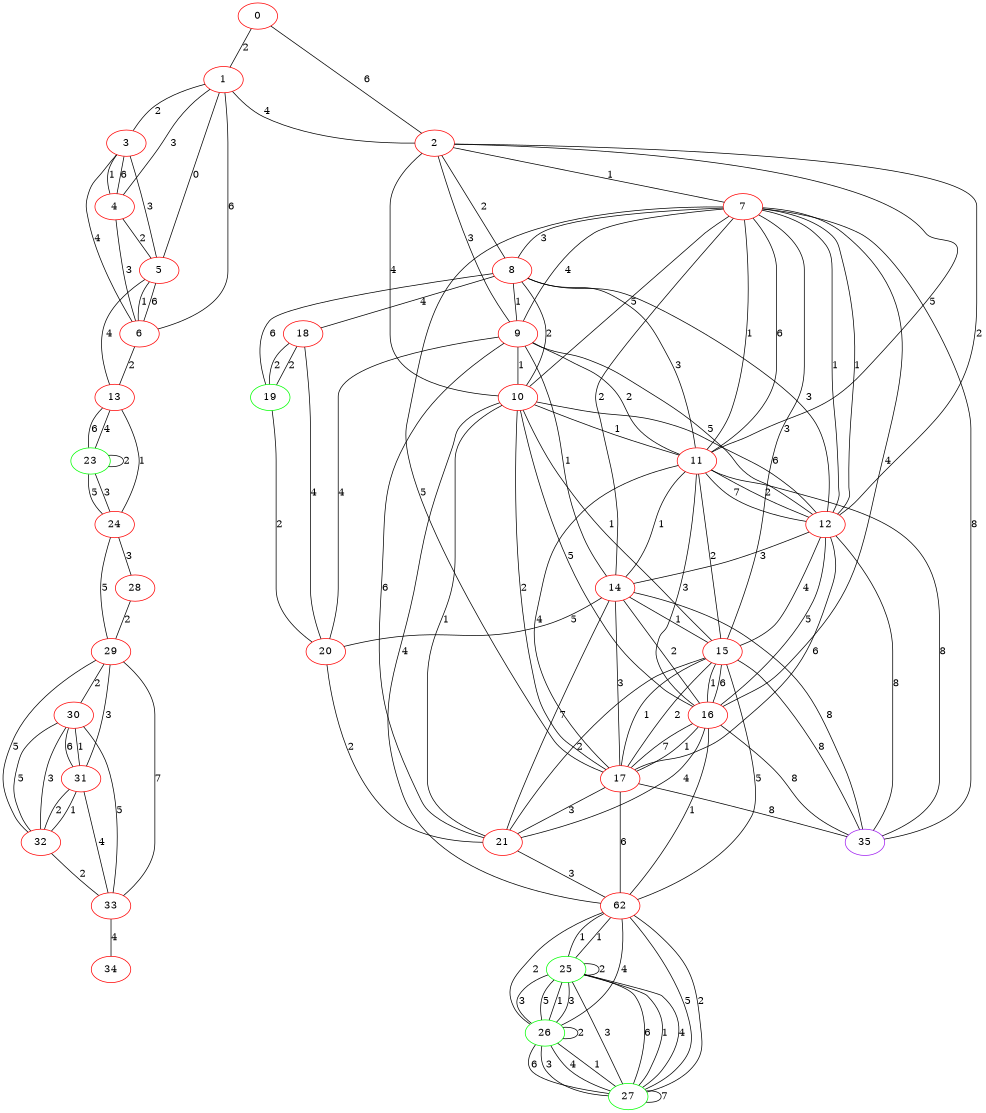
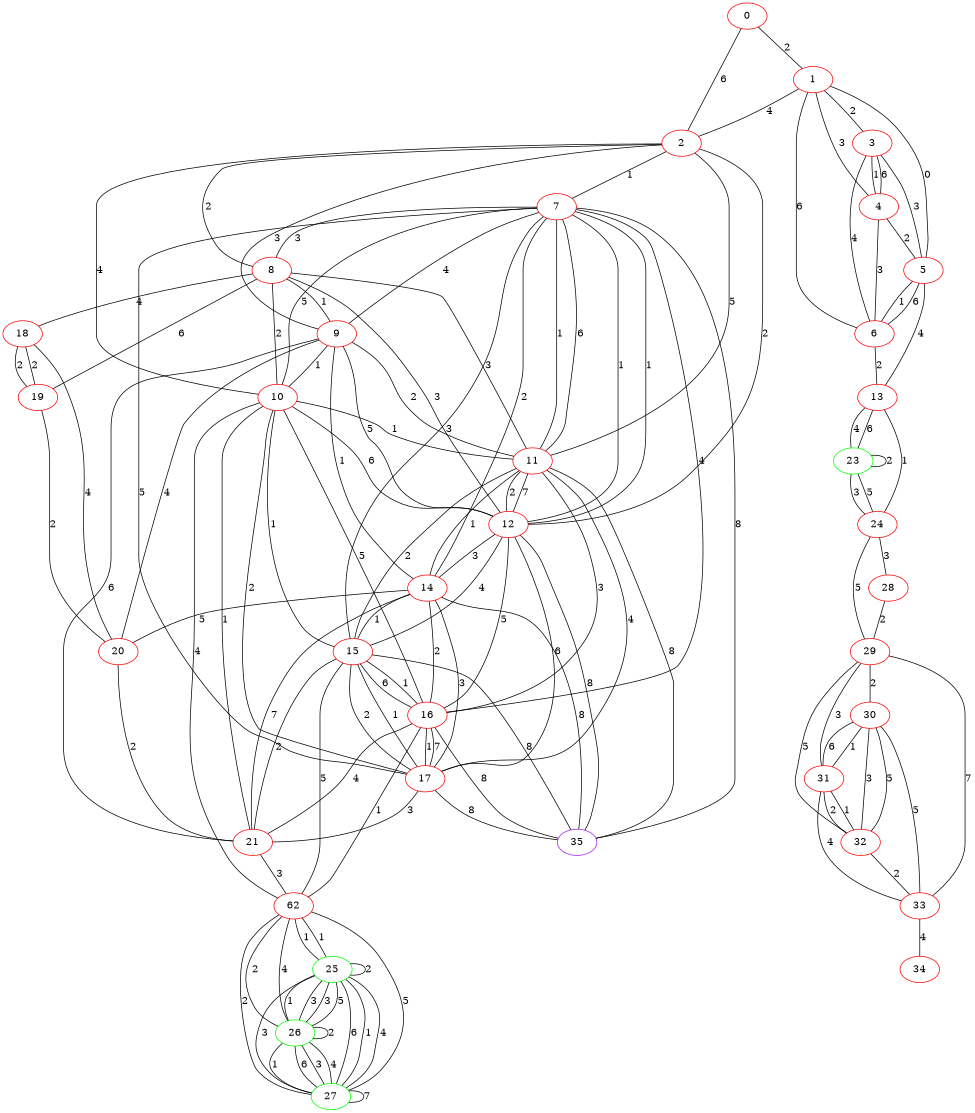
node "19": color green -> red
edge "17" -- "62": removed, label "6"
